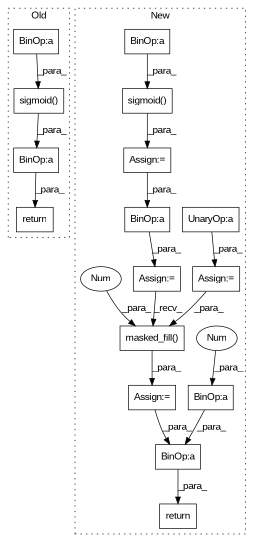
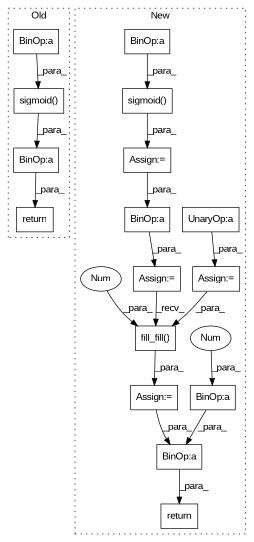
node "masked_fill()": label "masked_fill()" -> "fill_fill()"
